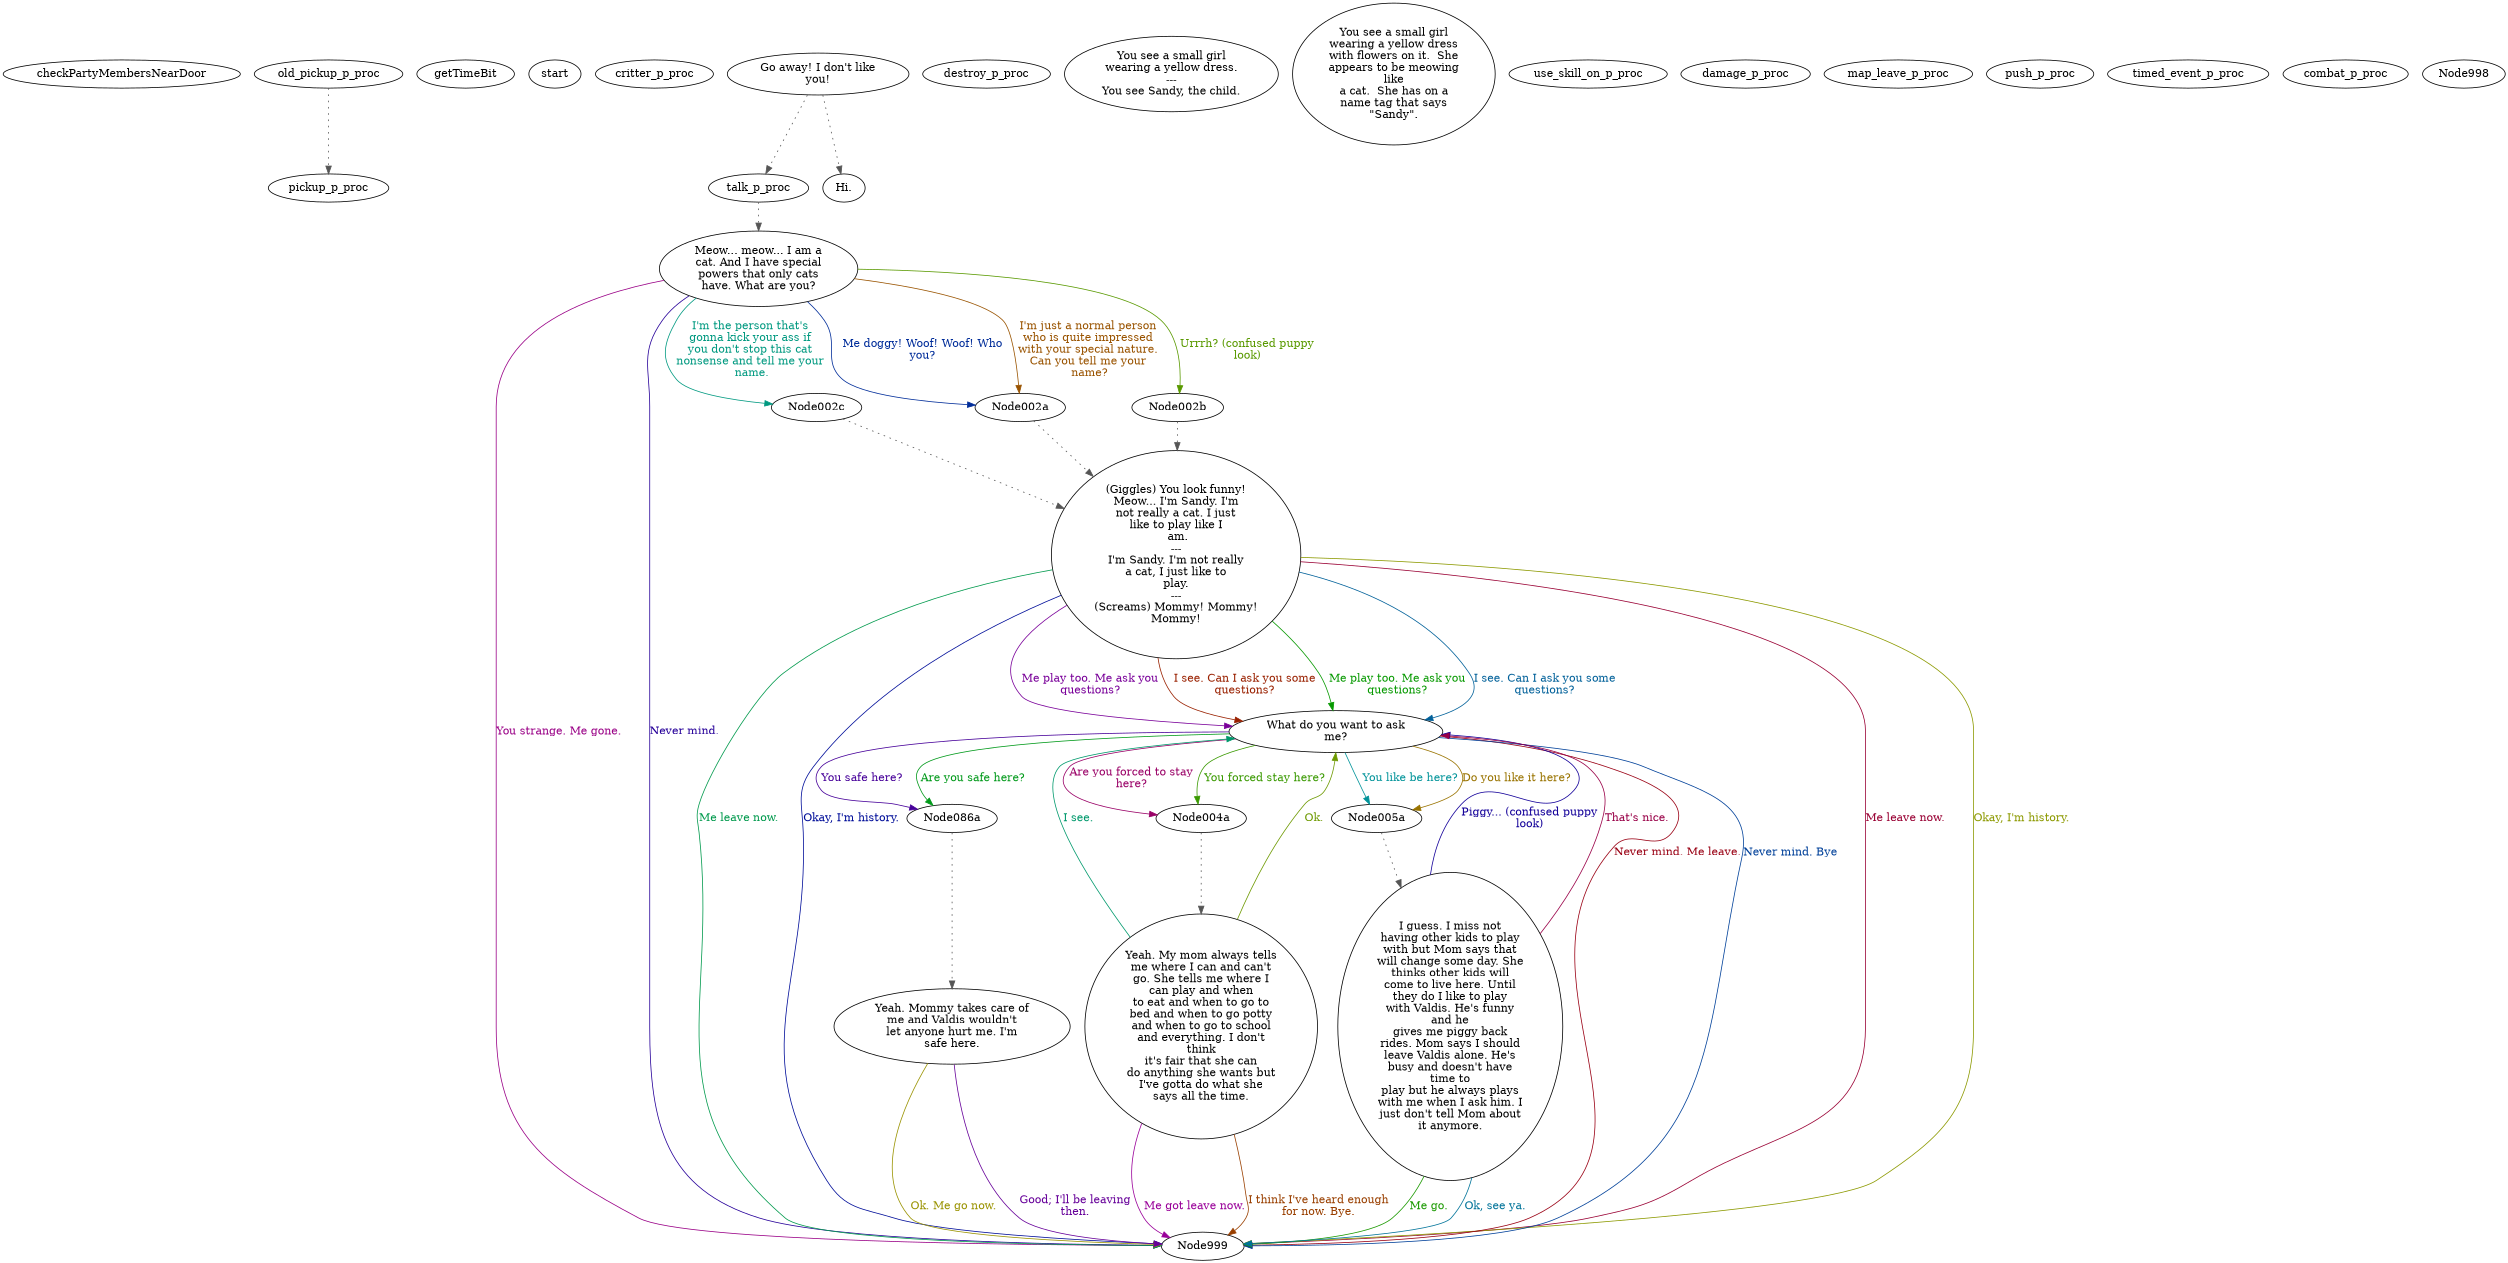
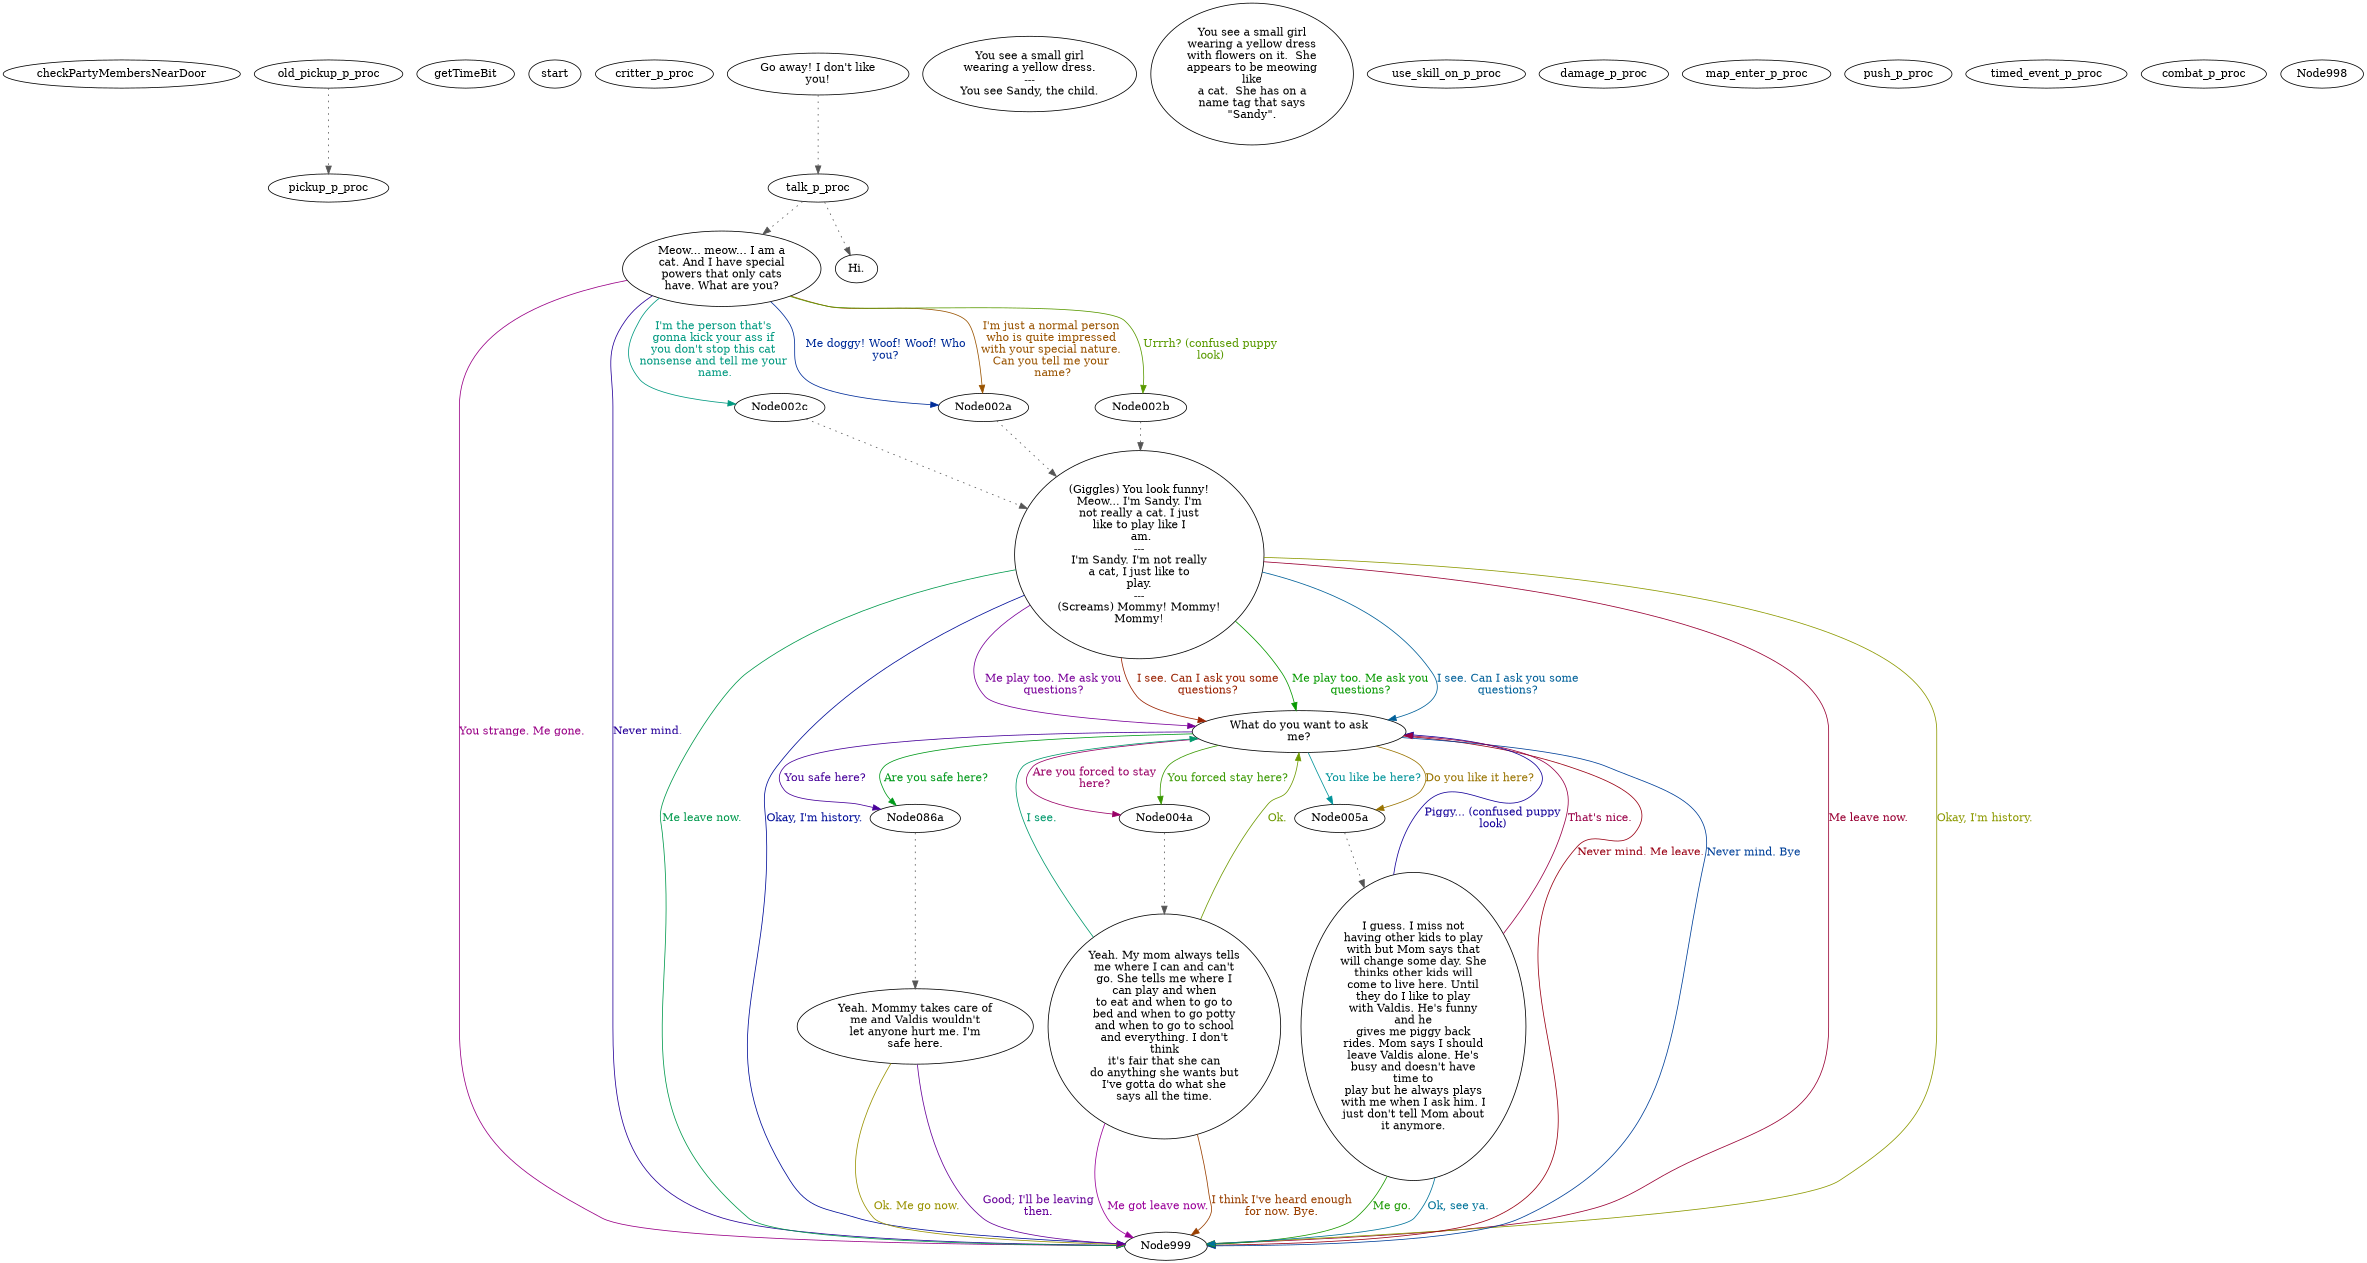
node "destroy_p_proc": removed
node "map_leave_p_proc": label "map_leave_p_proc" -> "map_enter_p_proc"
edge "Go away! I don't like you!" -> "Hi.": now "talk_p_proc" -> "Hi."
